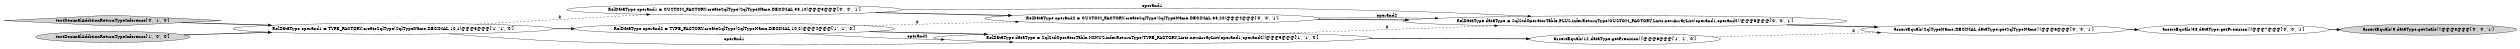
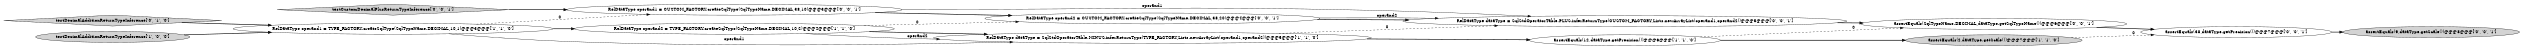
node "testCustomDecimalPlusReturnTypeInference['0', '0', '1']": added
node "assertEquals(2,dataType.getScale())@@@7@@@['1', '1', '0']": added
